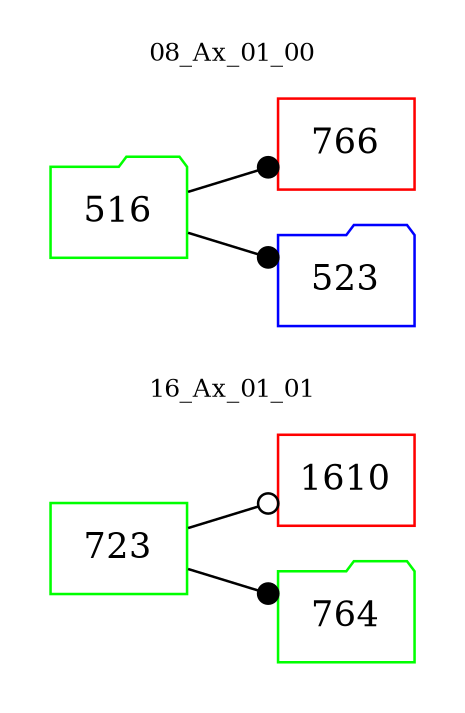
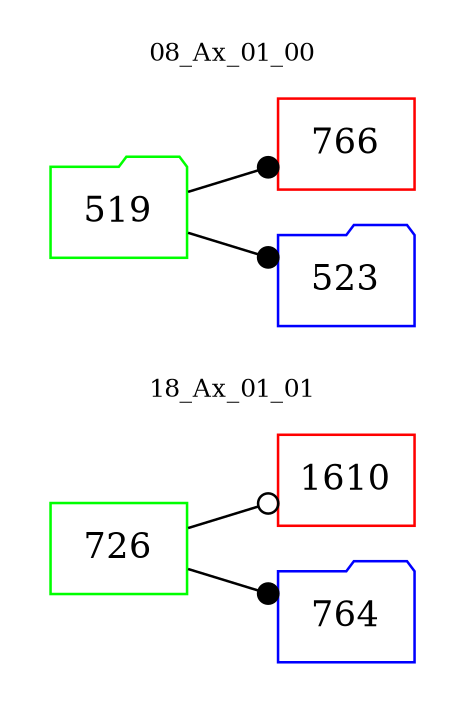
node "516": label "516" -> "519"
cluster "16_Ax_01_01": label "16_Ax_01_01" -> "18_Ax_01_01"
node "723": label "723" -> "726"
node "764": color green -> blue
